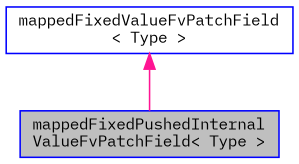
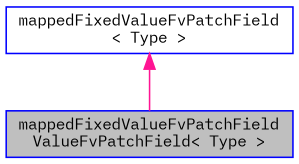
node "mappedFixedPushedInternal ValueFvPatchField< Type >": label "mappedFixedPushedInternal ValueFvPatchField< Type >" -> "mappedFixedValueFvPatchField ValueFvPatchField< Type >"
